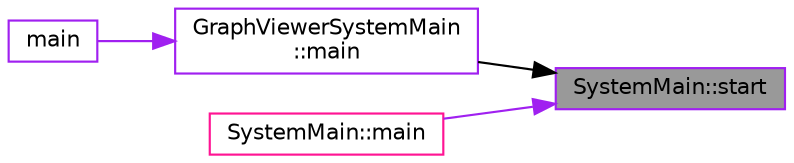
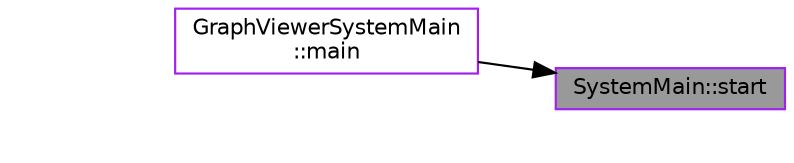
node "main": removed
node "SystemMain::main": removed
